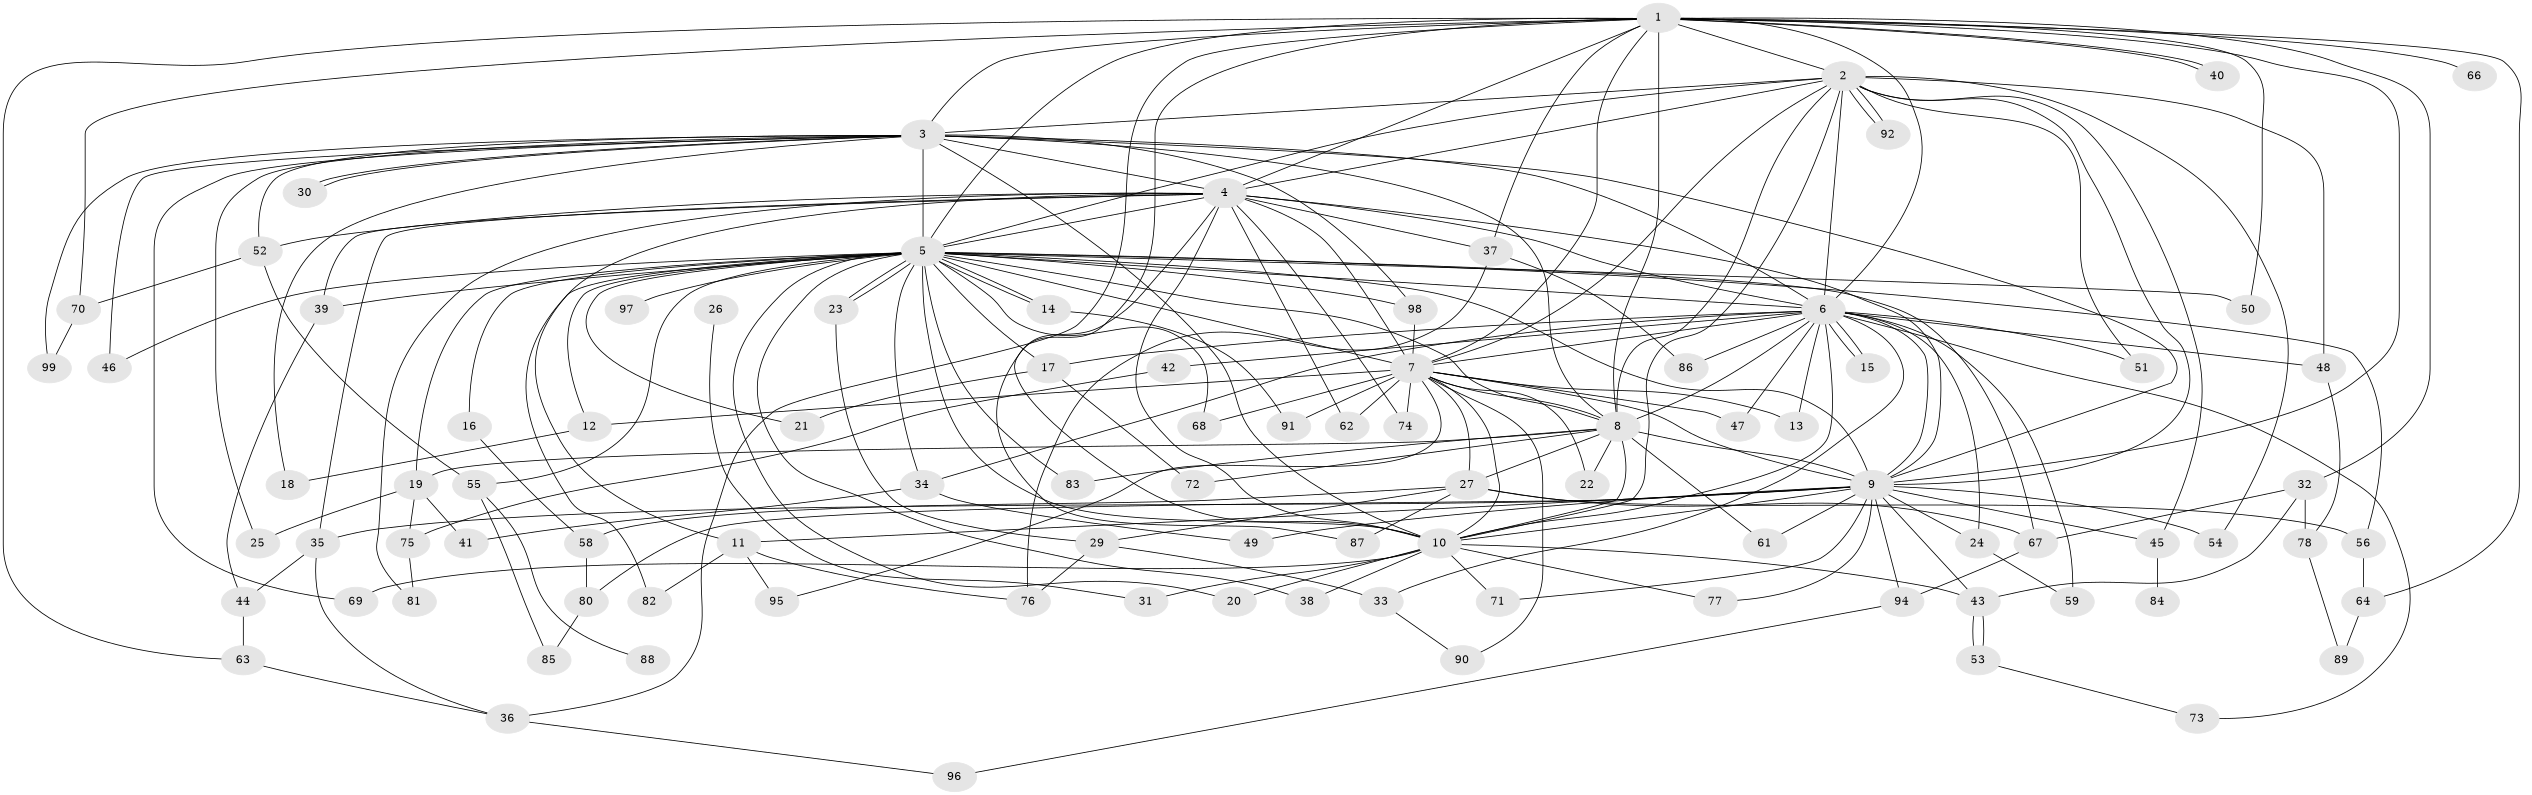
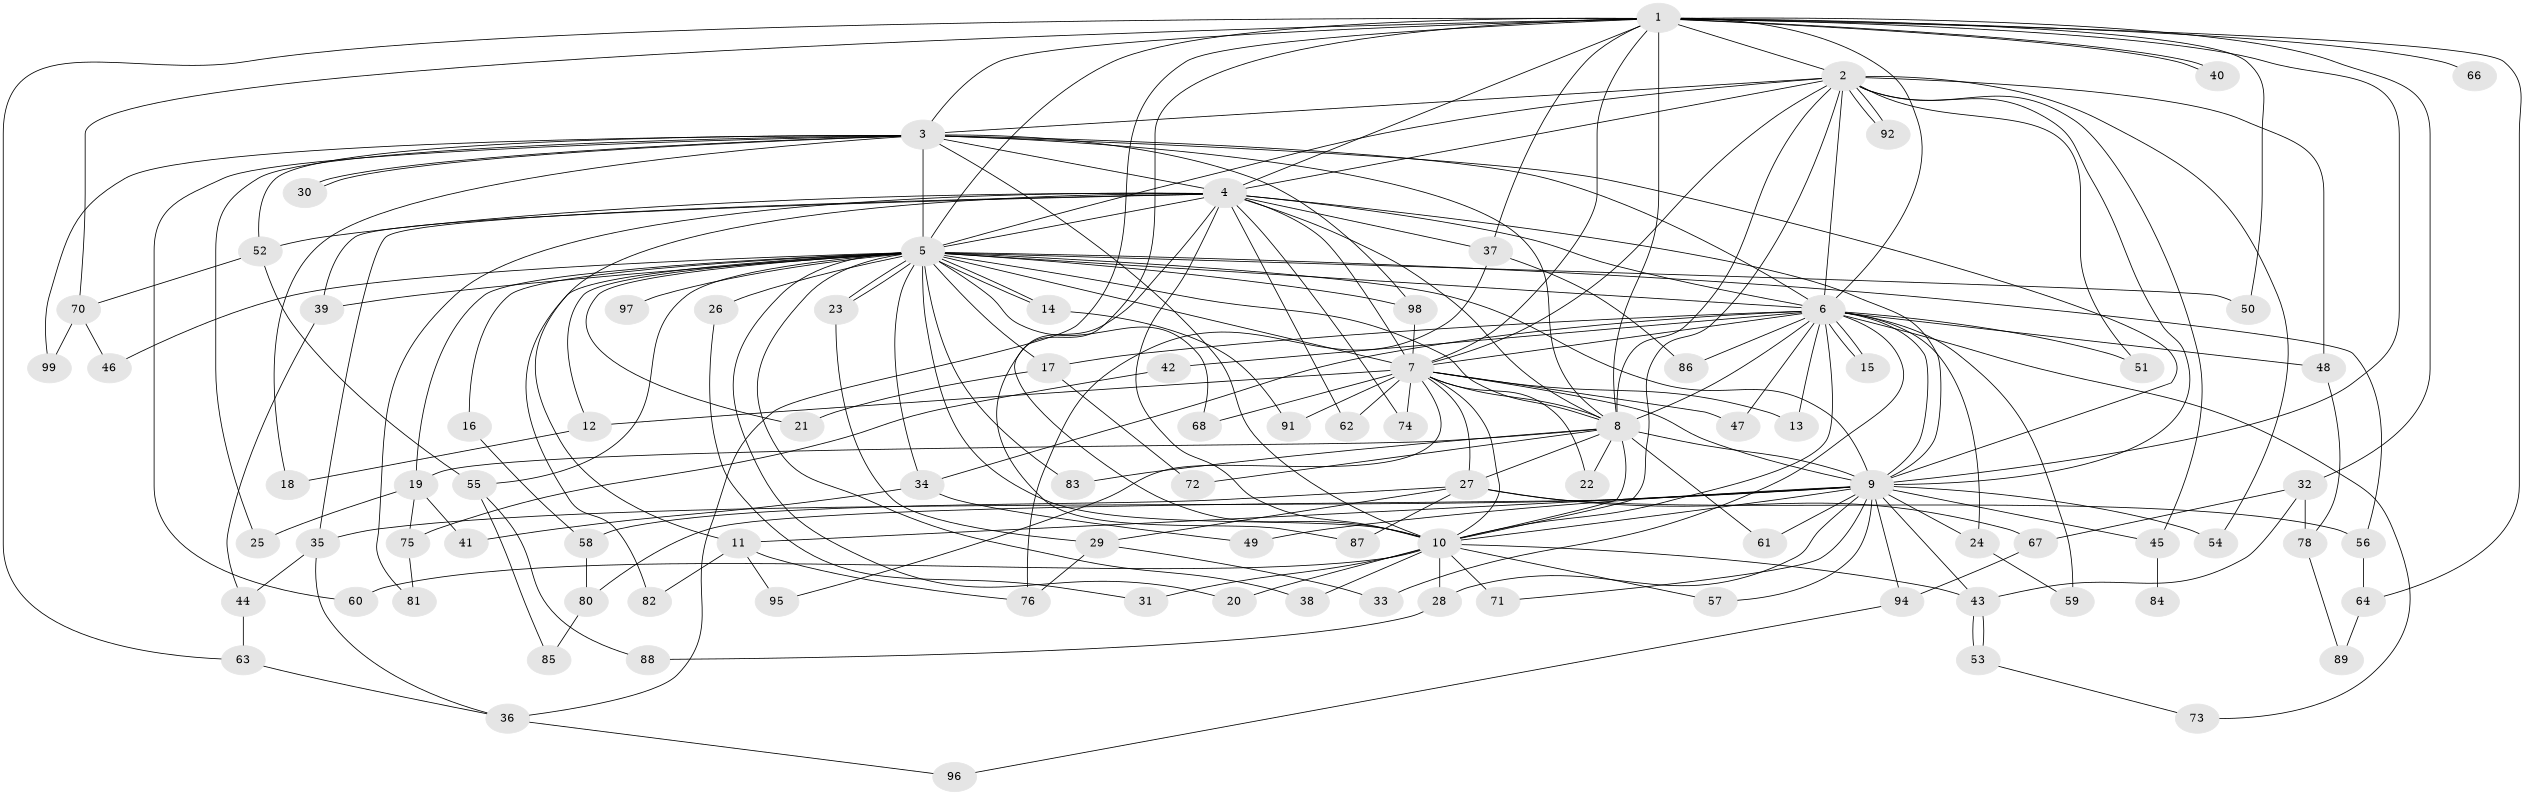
edge "3" -- "46": now "70" -- "46"
edge "5" -- "67": now "5" -- "26"
edge "4" -- "8": added
node "69": label "69" -> "60"
node "28": added
node "77": label "77" -> "57"
node "90": removed
